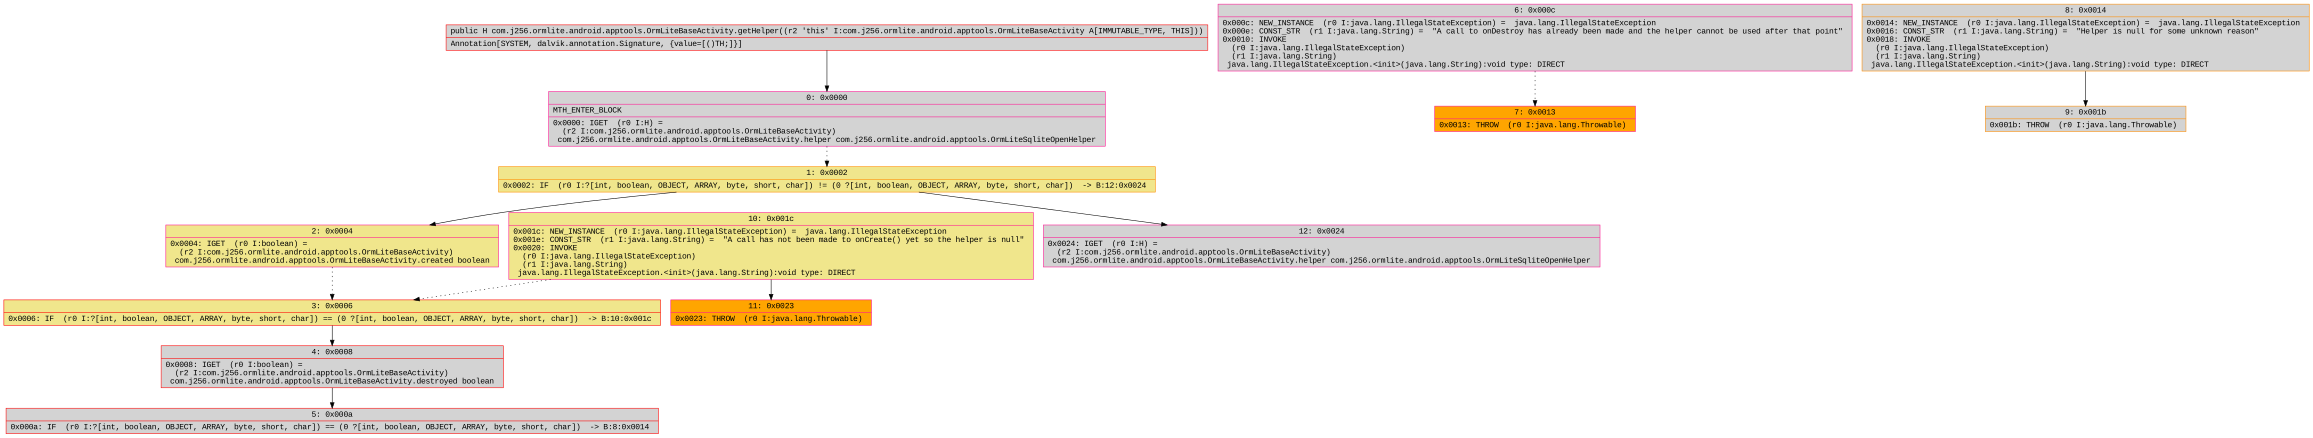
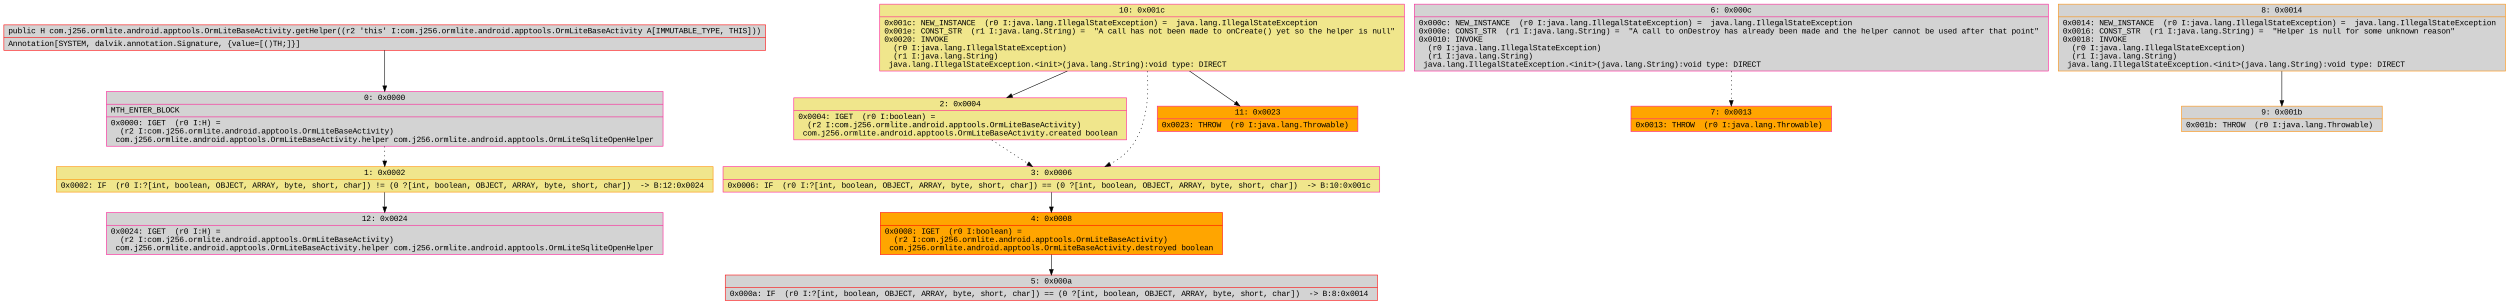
edge "1: 0x0002" -> "2: 0x0004": now "10: 0x001c" -> "2: 0x0004"
node "3: 0x0006": color red -> deeppink
node "4: 0x0008": fillcolor lightgrey -> orange
